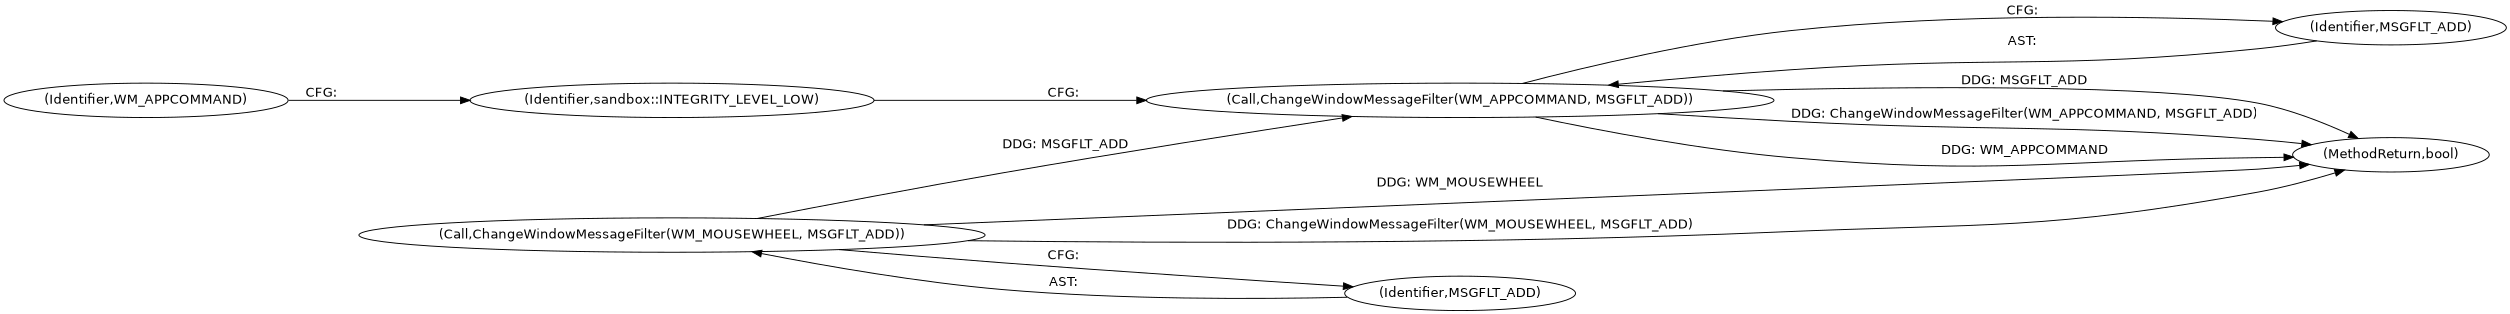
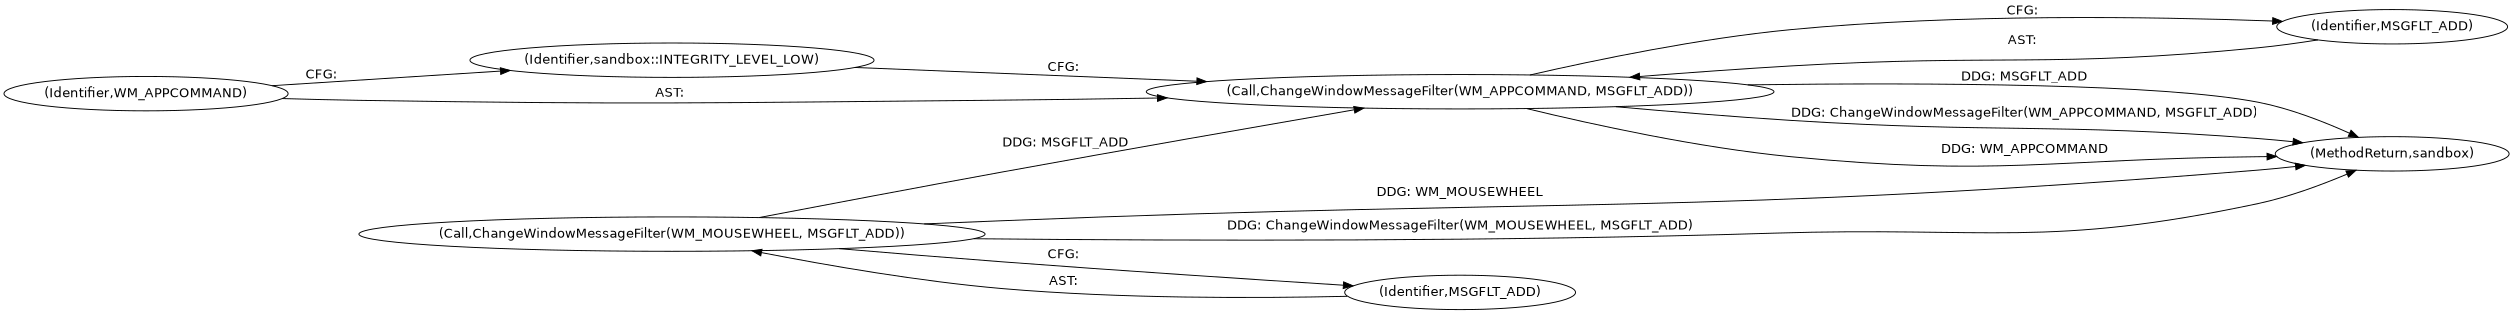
edge "(Identifier,WM_APPCOMMAND)" -> "(Call,ChangeWindowMessageFilter(WM_APPCOMMAND, MSGFLT_ADD))": added, label "AST:"
node "(MethodReturn,bool)": label "(MethodReturn,bool)" -> "(MethodReturn,sandbox)"
